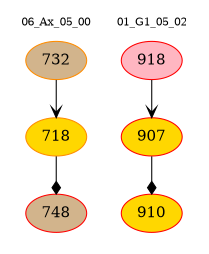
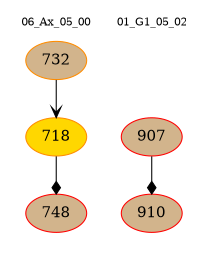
node "918": removed
node "907": fillcolor gold -> tan
node "910": fillcolor gold -> tan
